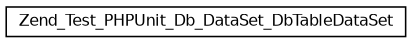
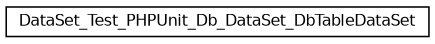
node "Zend_Test_PHPUnit_Db_DataSet_DbTableDataSet": label "Zend_Test_PHPUnit_Db_DataSet_DbTableDataSet" -> "DataSet_Test_PHPUnit_Db_DataSet_DbTableDataSet"
